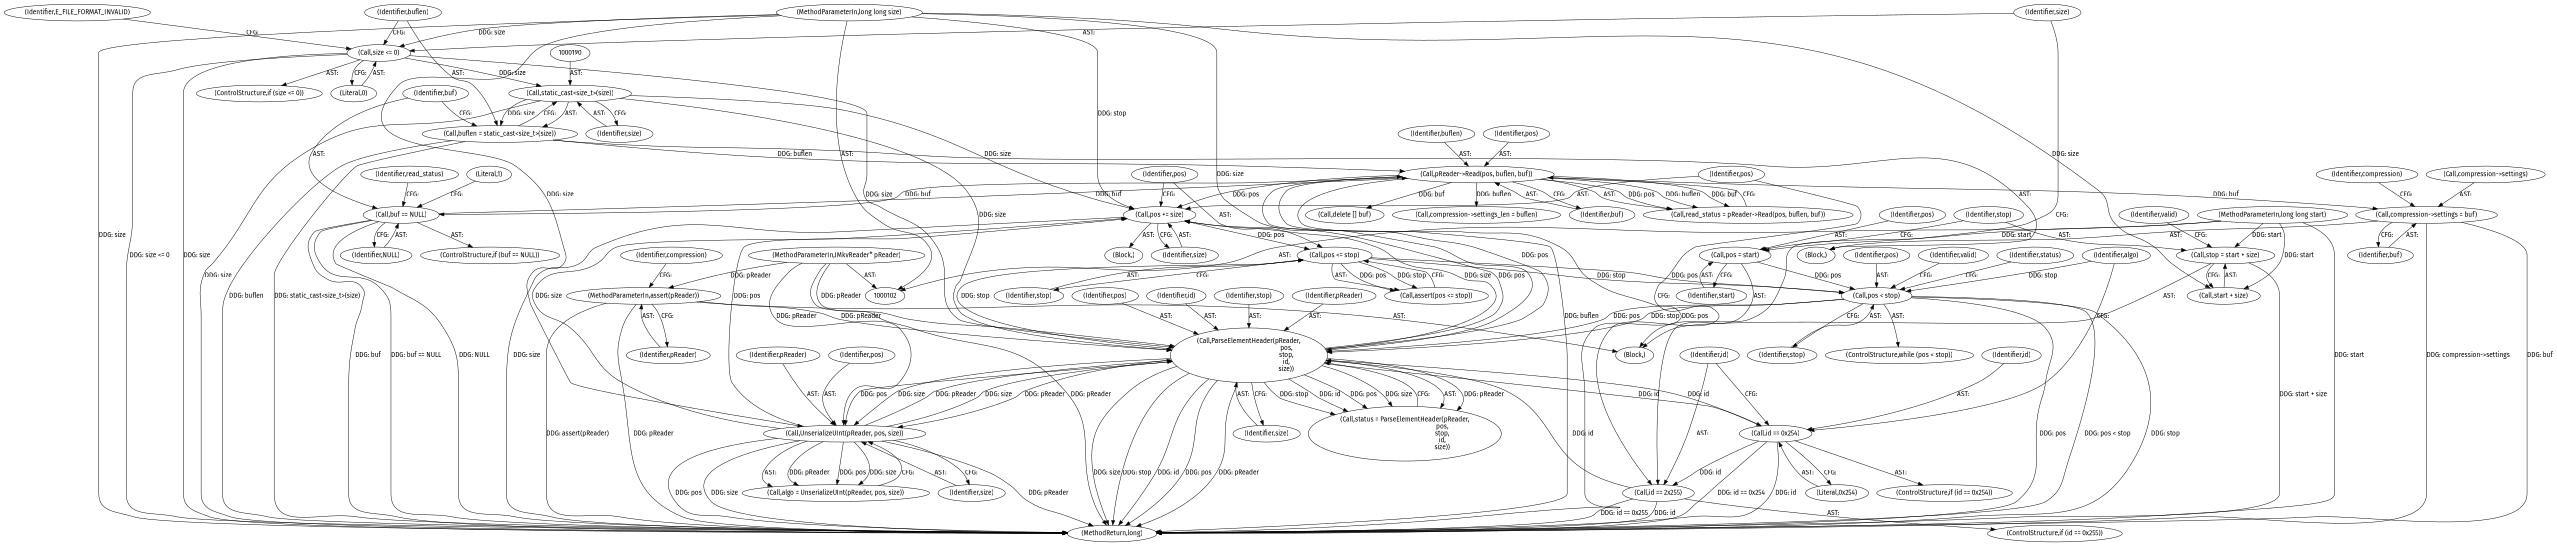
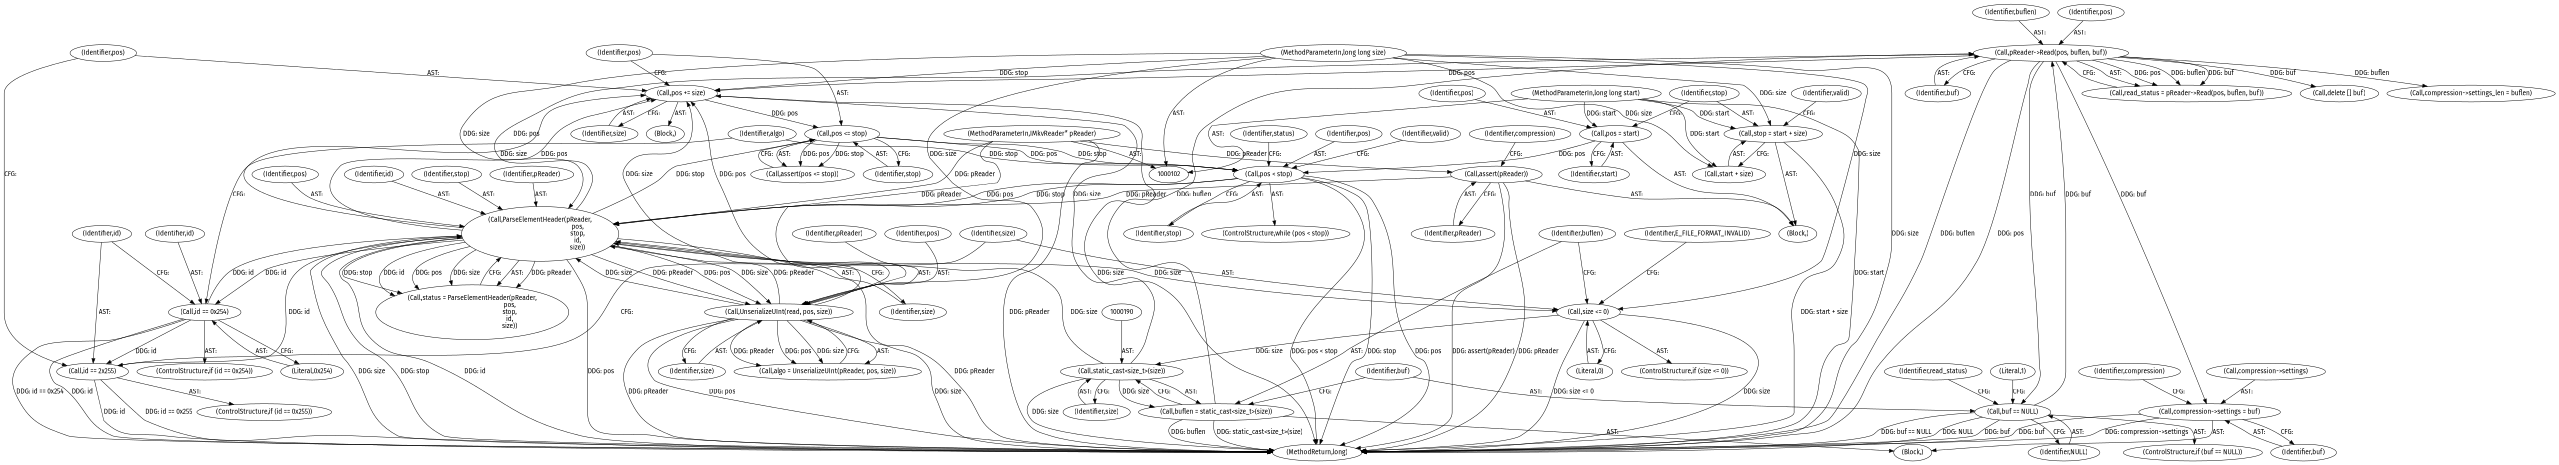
edge "(MethodParameterIn,long long size)" -> "(Call,stop = start + size)": added, label "DDG: size"
edge "(Call,size <= 0)" -> "(Call,ParseElementHeader(pReader, pos, stop, id, size))": reversed
node "(MethodParameterIn,assert(pReader))": label "(MethodParameterIn,assert(pReader))" -> "(Call,assert(pReader))"
node "(Call,UnserializeUInt(pReader, pos, size))": label "(Call,UnserializeUInt(pReader, pos, size))" -> "(Call,UnserializeUInt(read, pos, size))"
